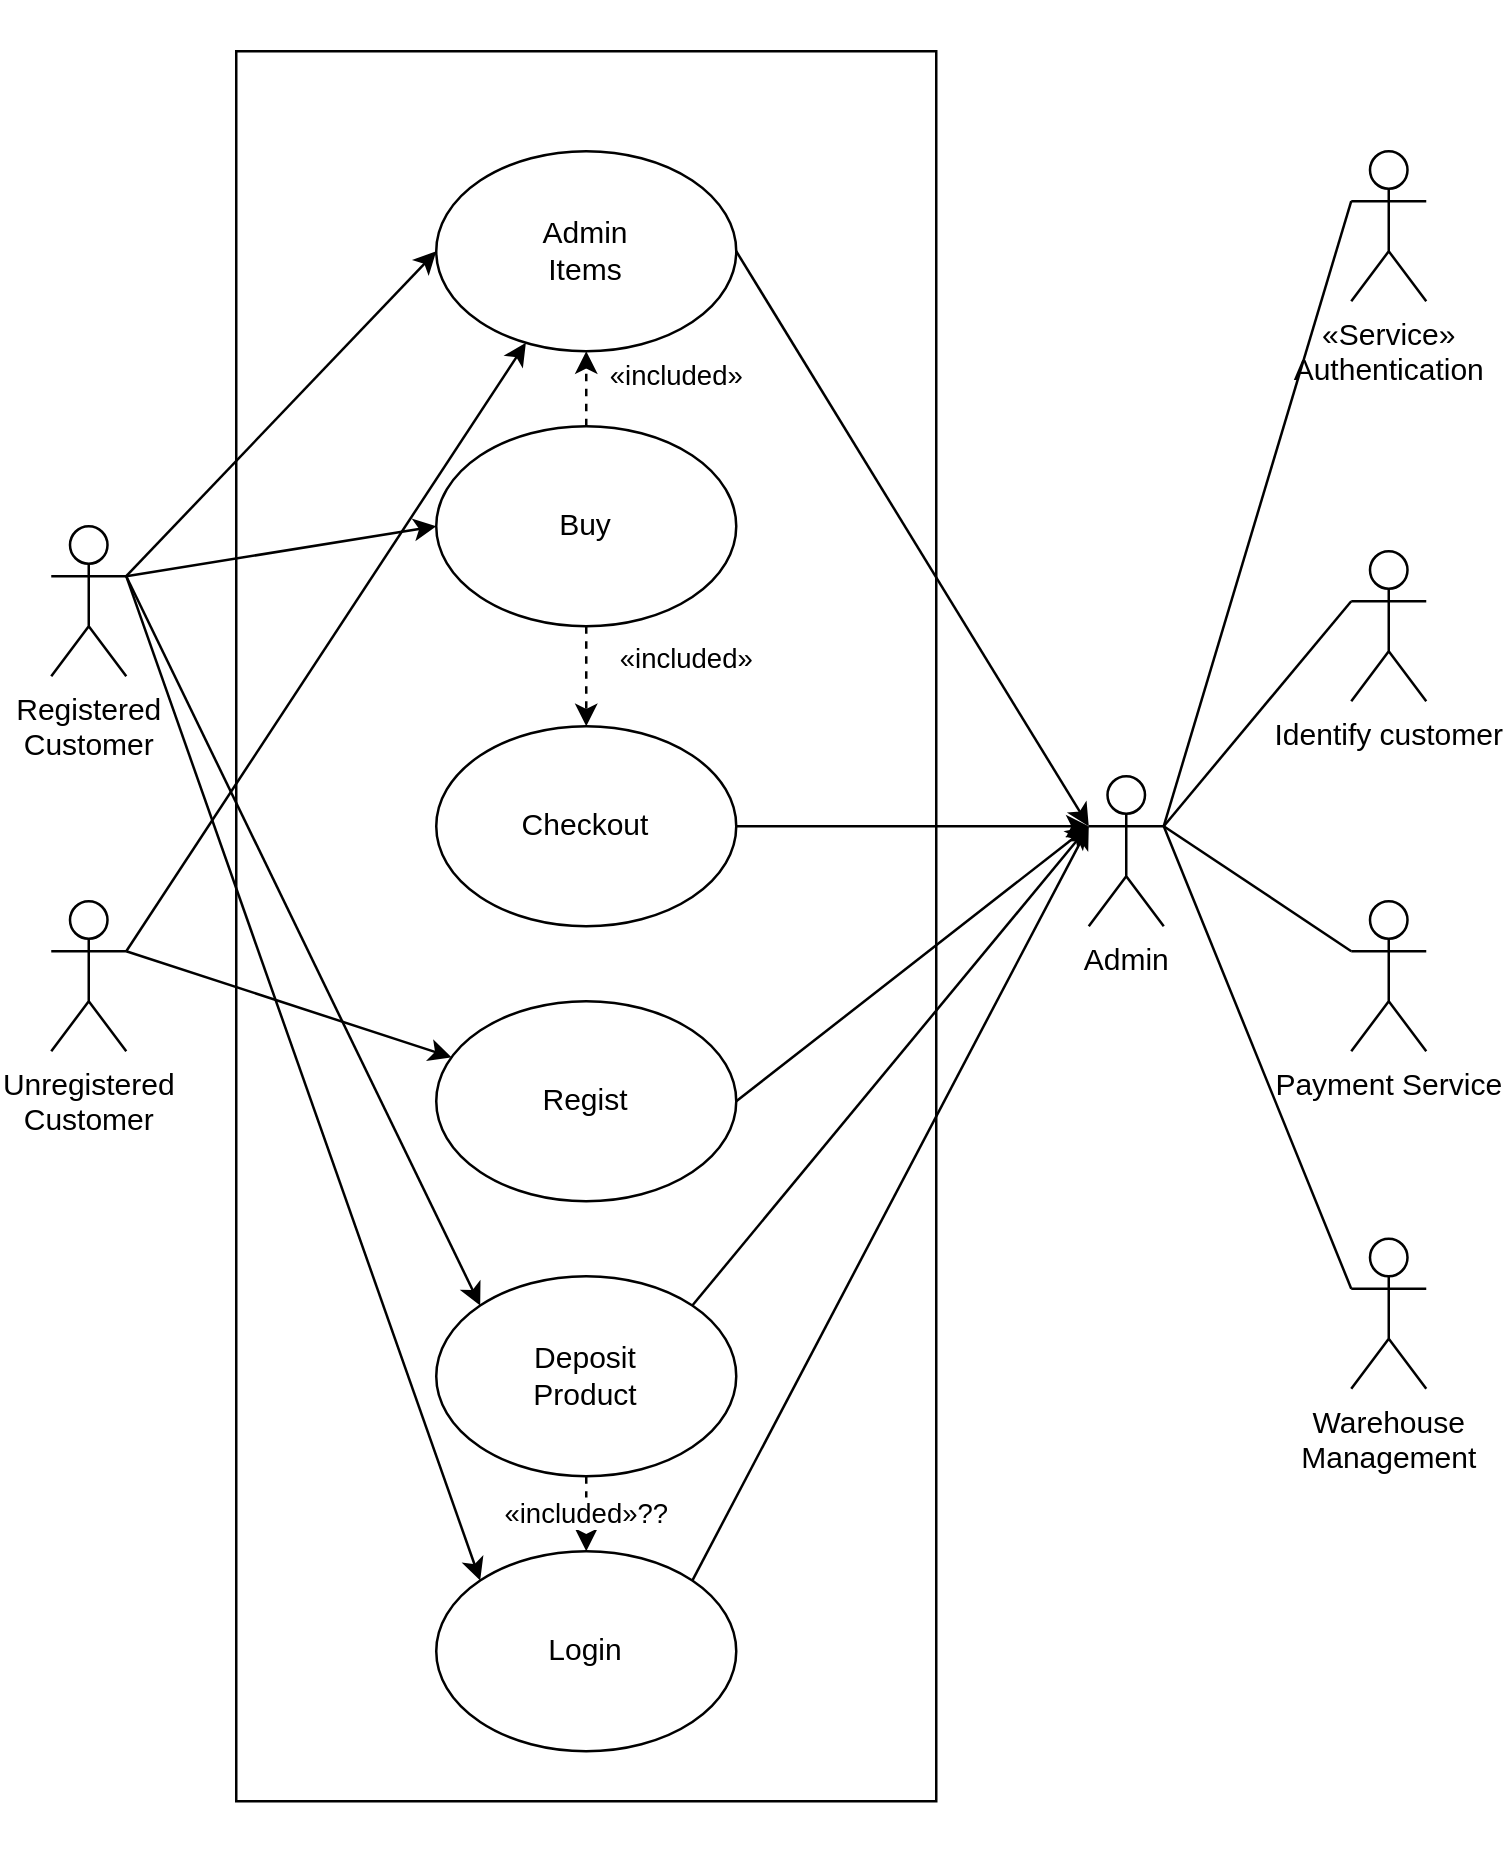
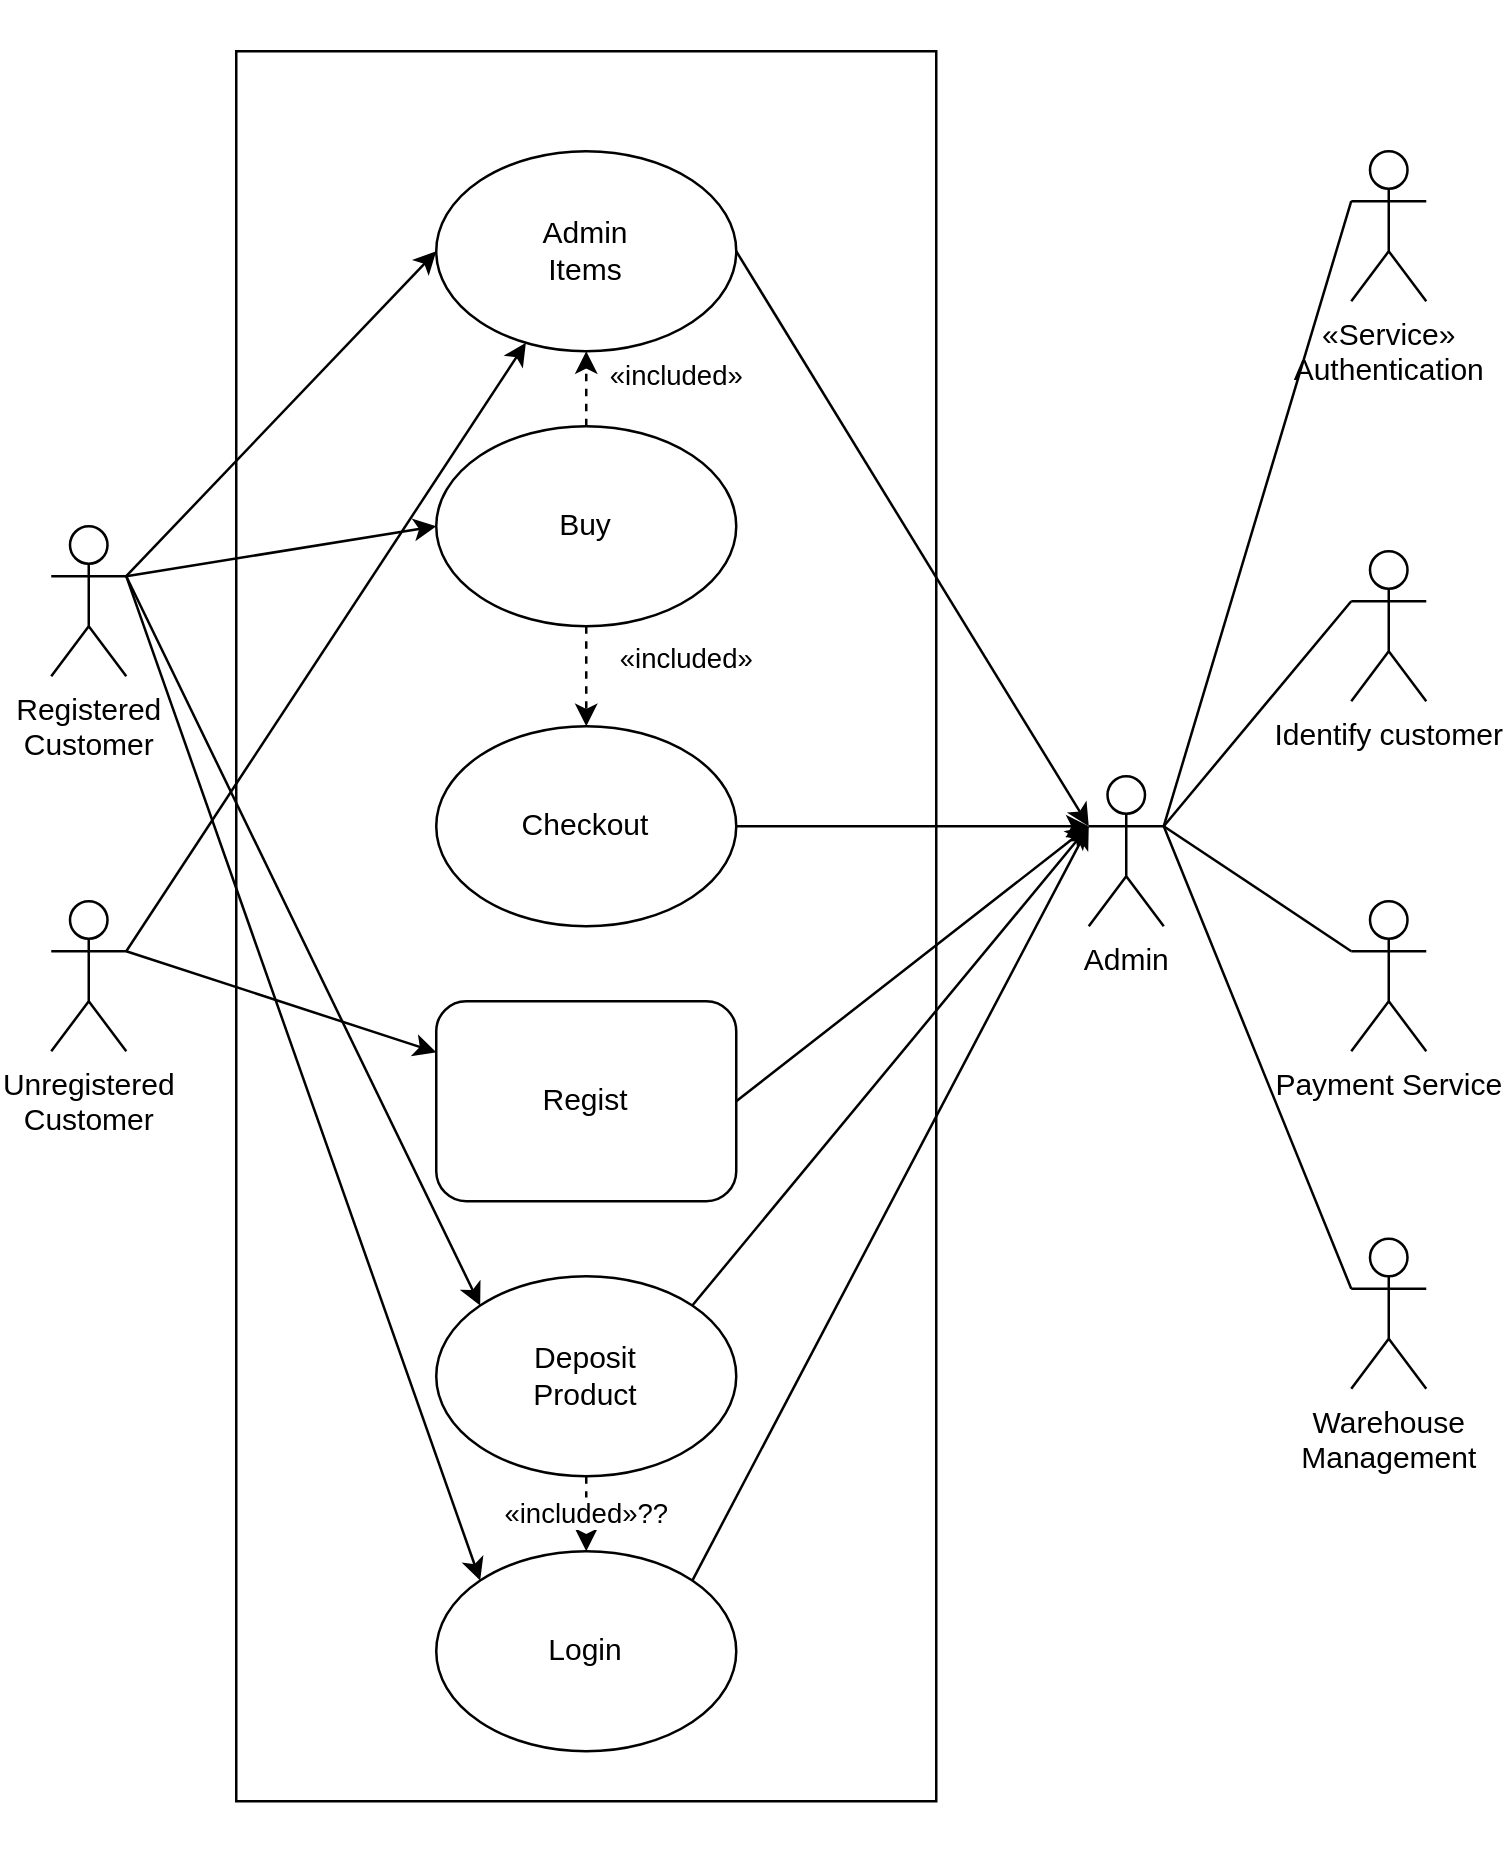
node "Regist": shape ellipse -> rounded rectangle
